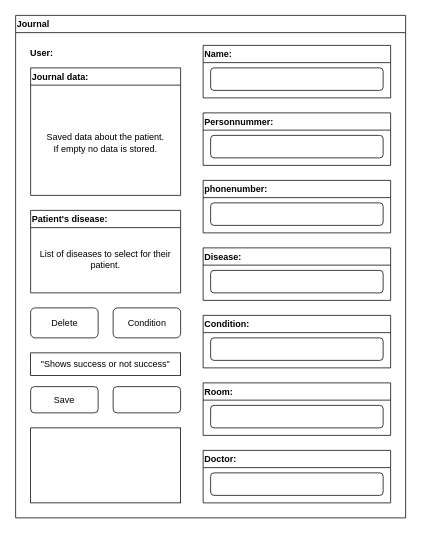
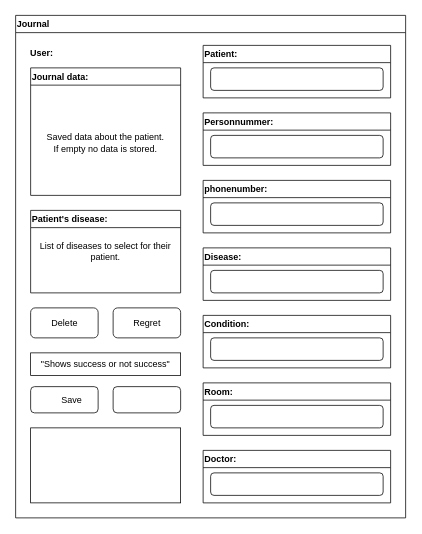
node "Name:": label "Name:" -> "Patient:"
node "List of diseases to select for their patient.": moved (105, 259) -> (105, 252)
node "Condition": label "Condition" -> "Regret"
node "Save": moved (64, 400) -> (72, 400)
